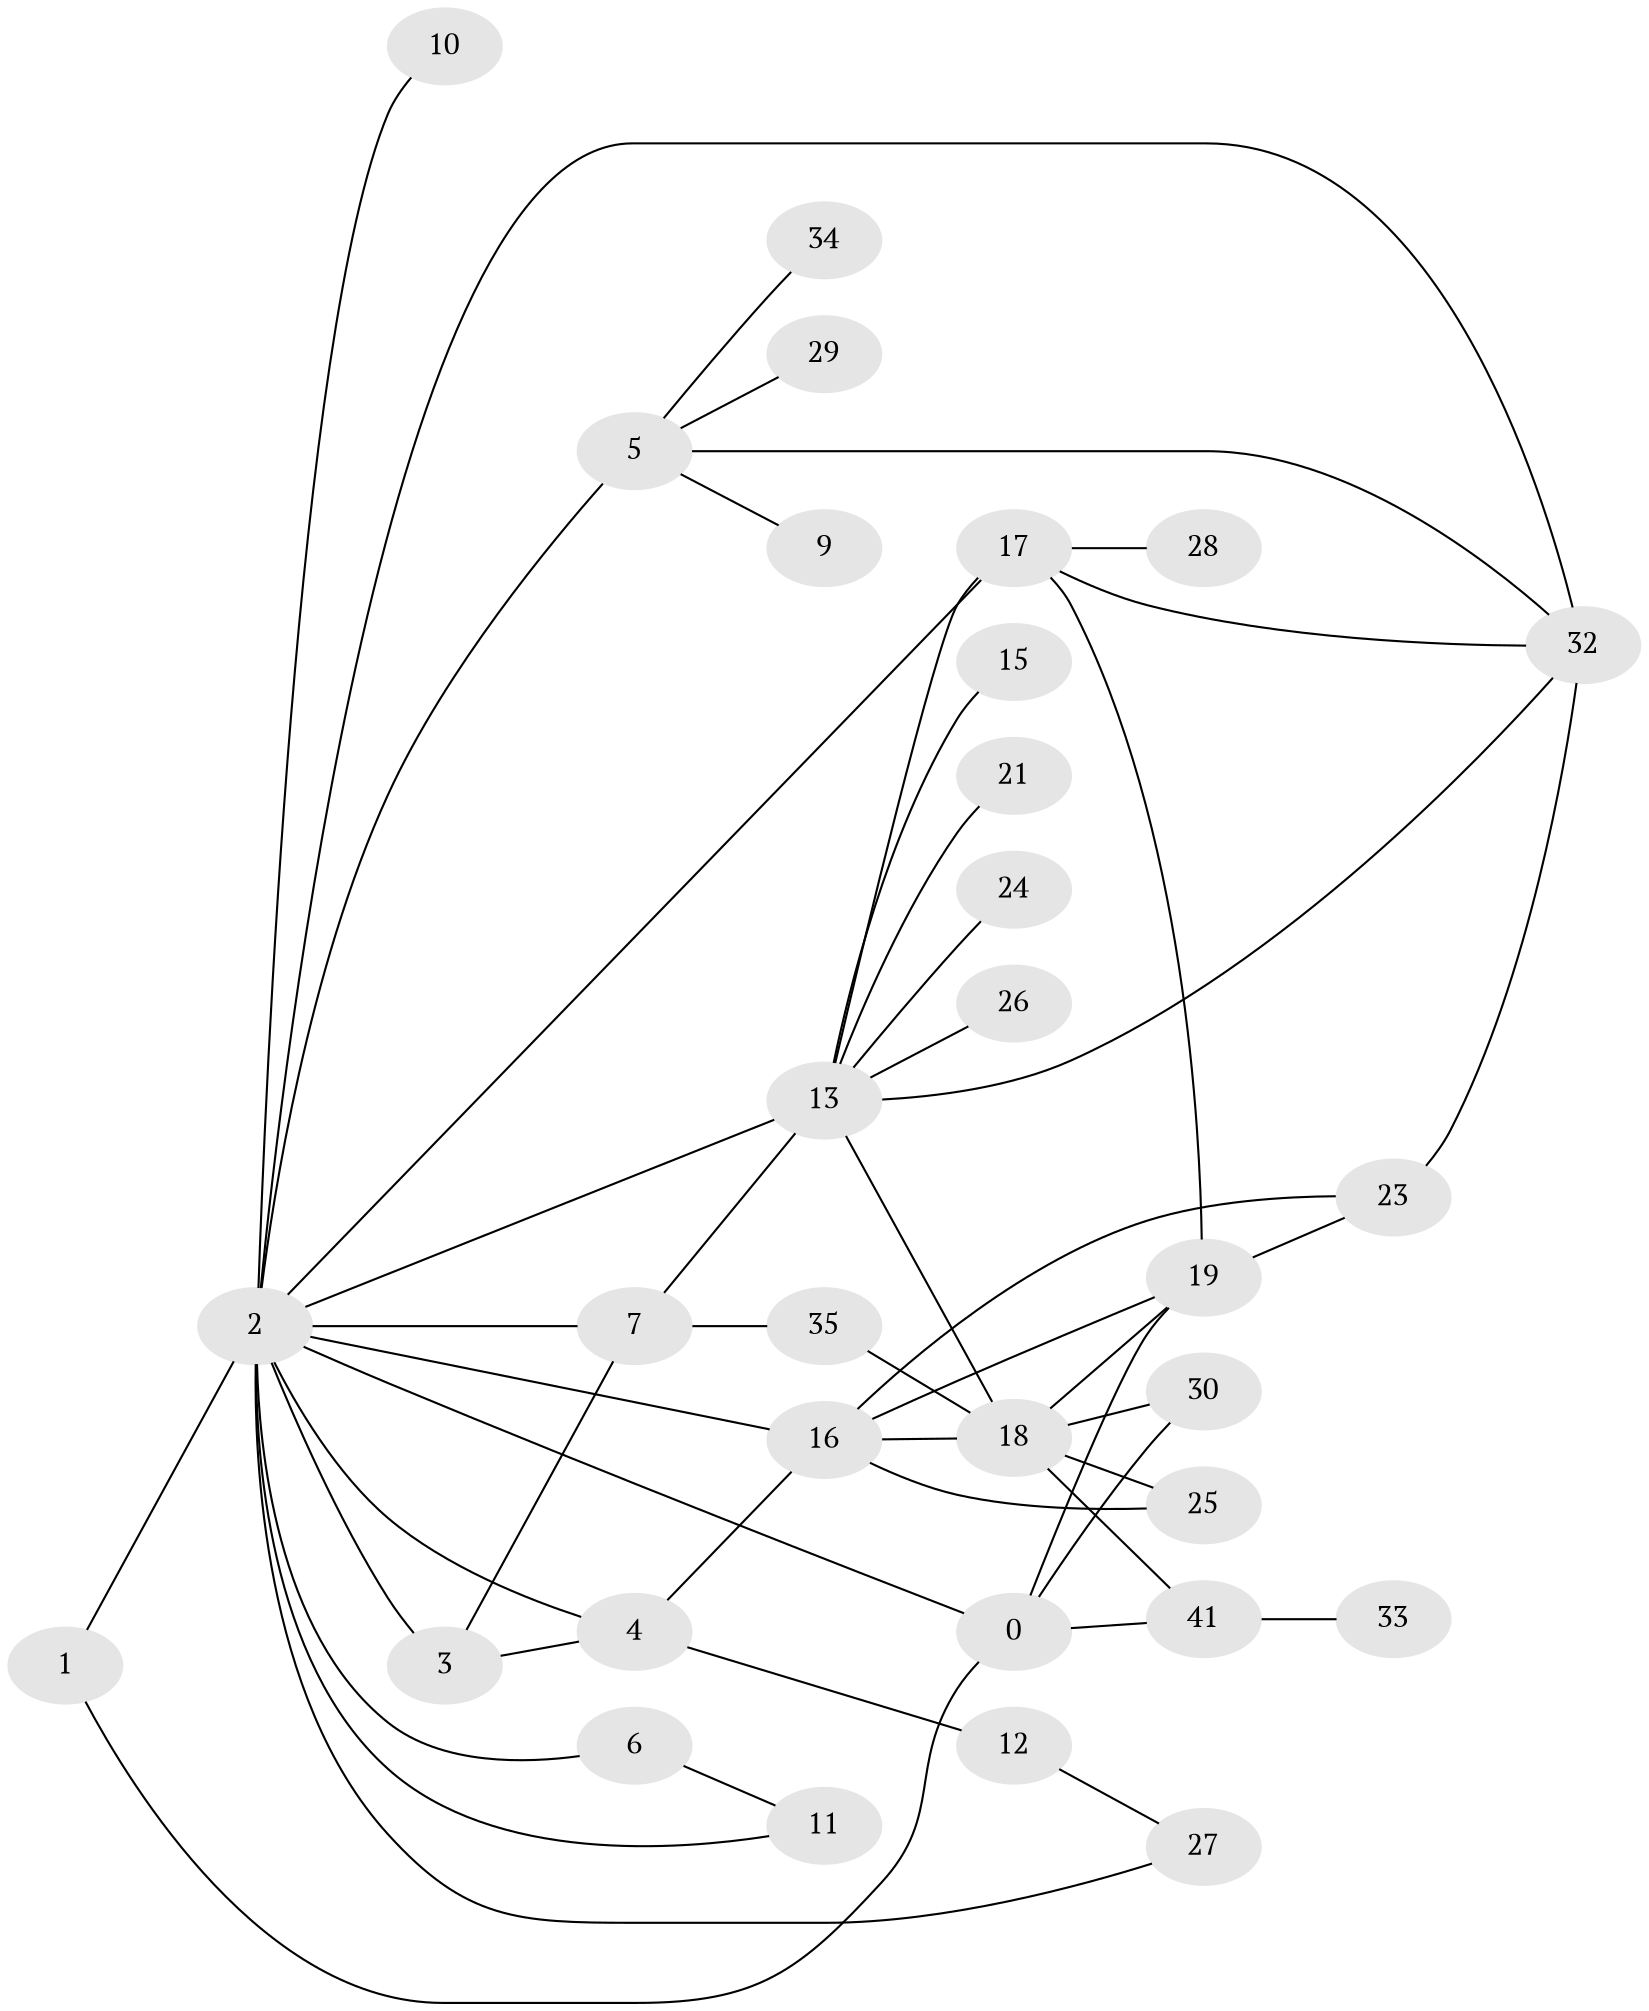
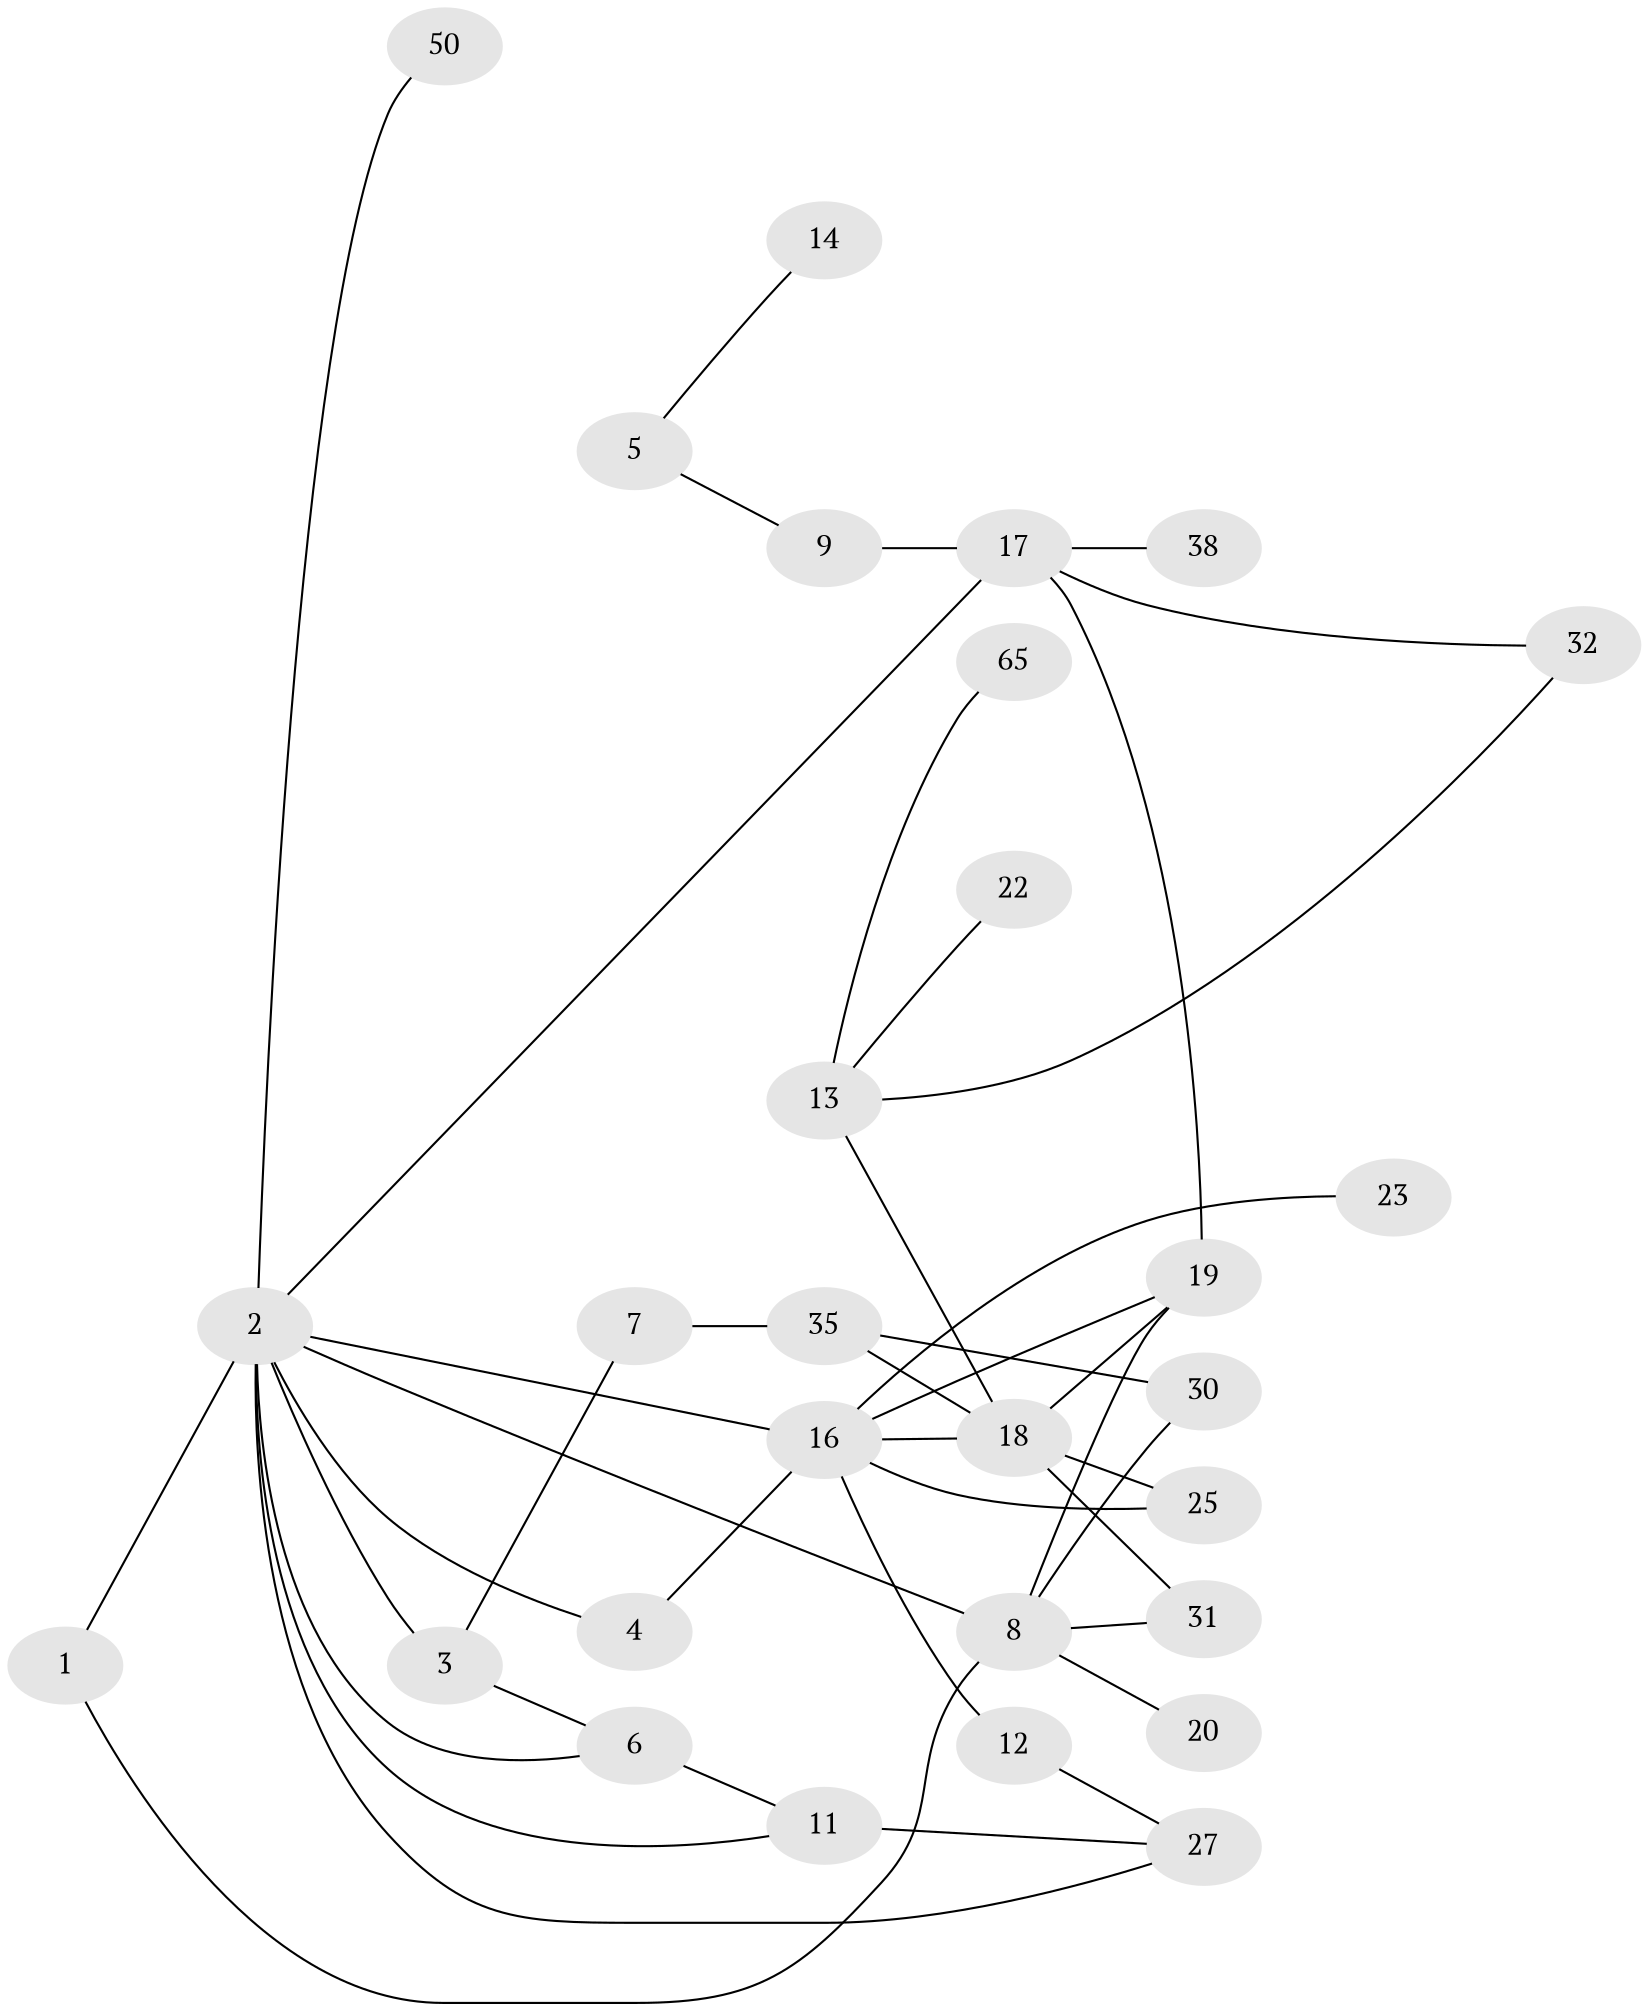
node "10": label "10" -> "50"
edge "32" -- "2": removed
node "34": label "34" -> "14"
node "29": removed
edge "5" -- "32": removed
node "28": label "28" -> "38"
node "15": label "15" -> "65"
node "21": removed
edge "17" -- "13": now "17" -- "9"
edge "5" -- "2": removed
node "24": label "24" -> "22"
edge "32" -- "23": removed
node "26": removed
edge "13" -- "2": removed
edge "13" -- "7": removed
edge "23" -- "19": removed
edge "2" -- "7": removed
edge "30" -- "18": now "30" -- "35"
node "41": label "41" -> "31"
node "33": removed
node "0": label "0" -> "8"
edge "4" -- "3": now "6" -- "3"
edge "4" -- "12": now "16" -- "12"
node "20": added
edge "11" -- "27": added
